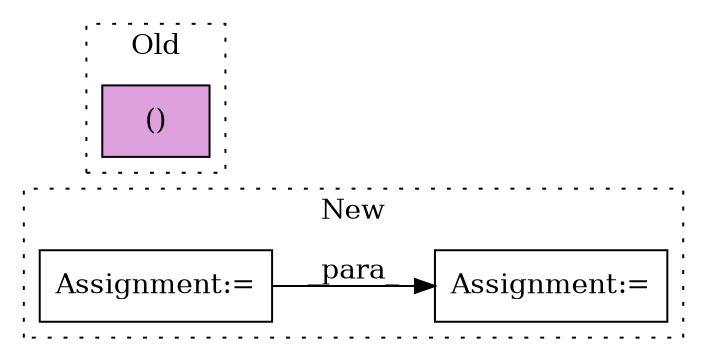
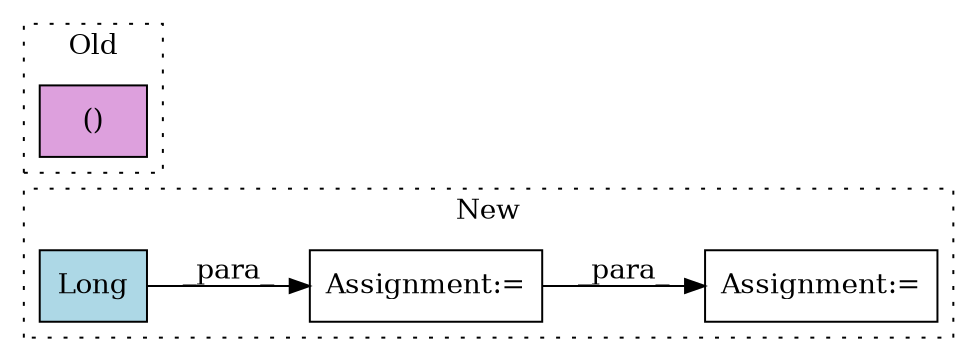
node "Long": added
